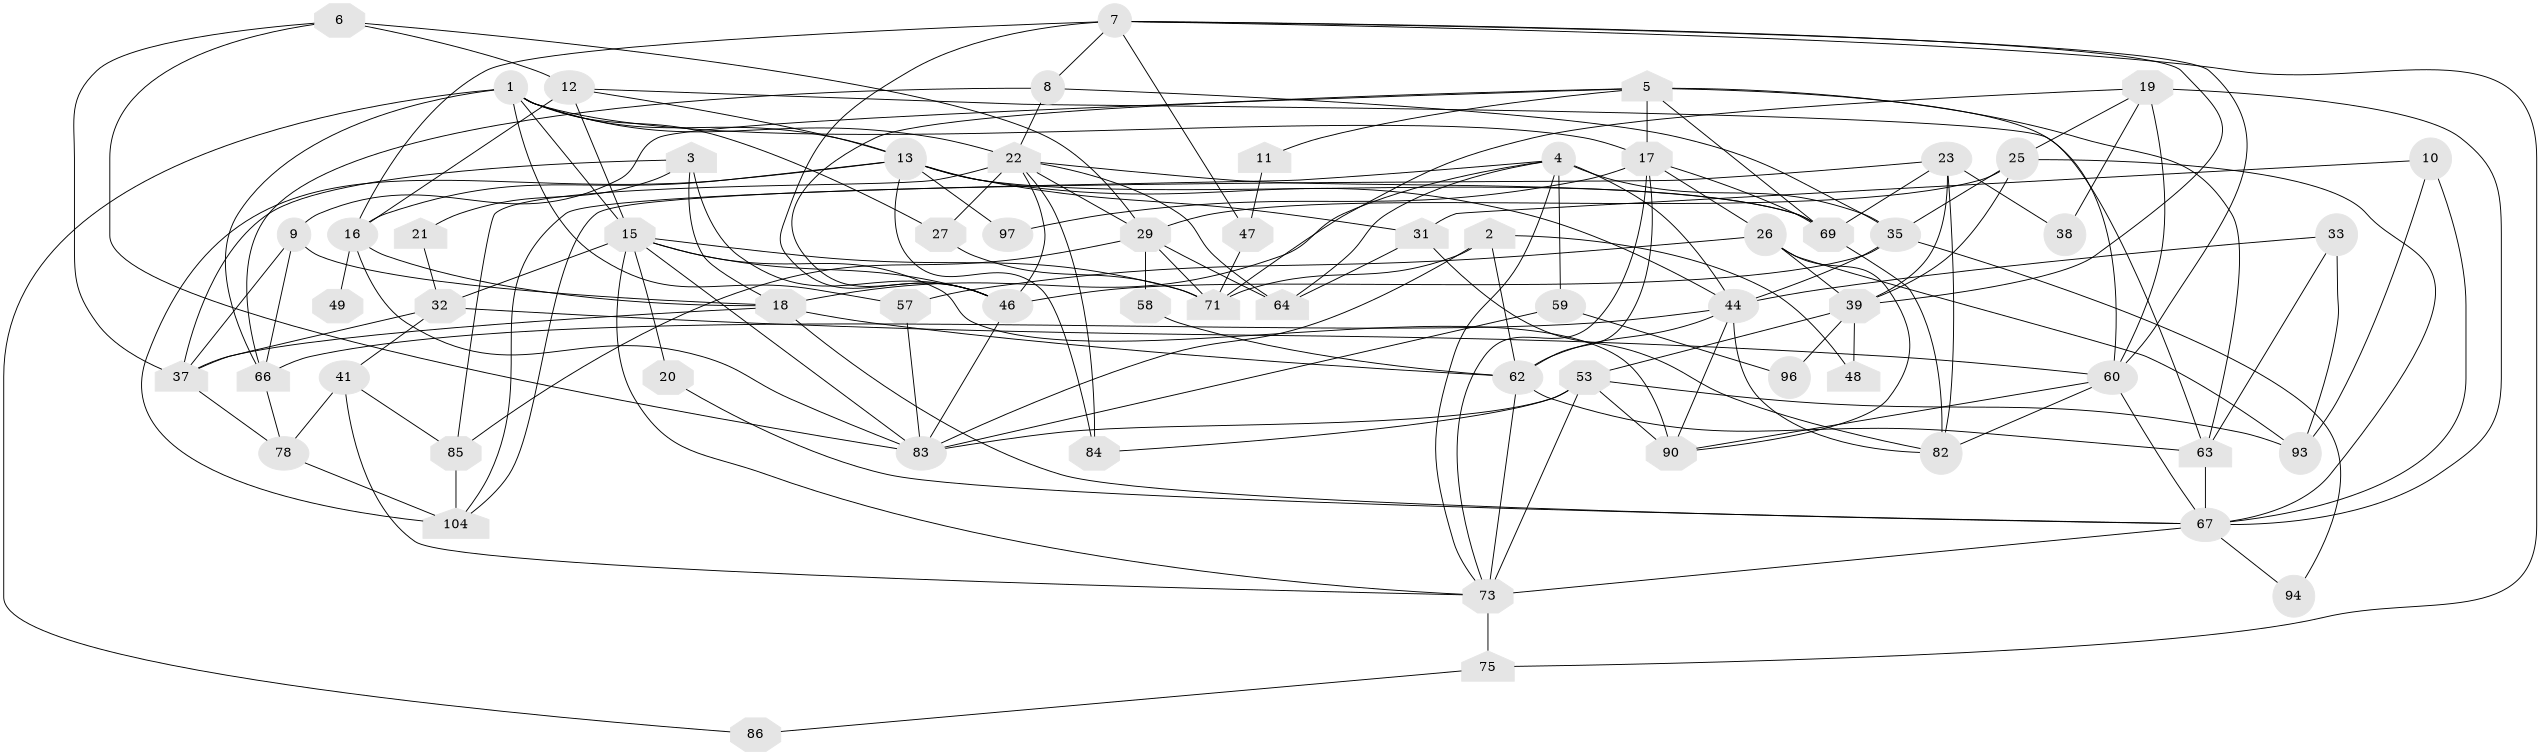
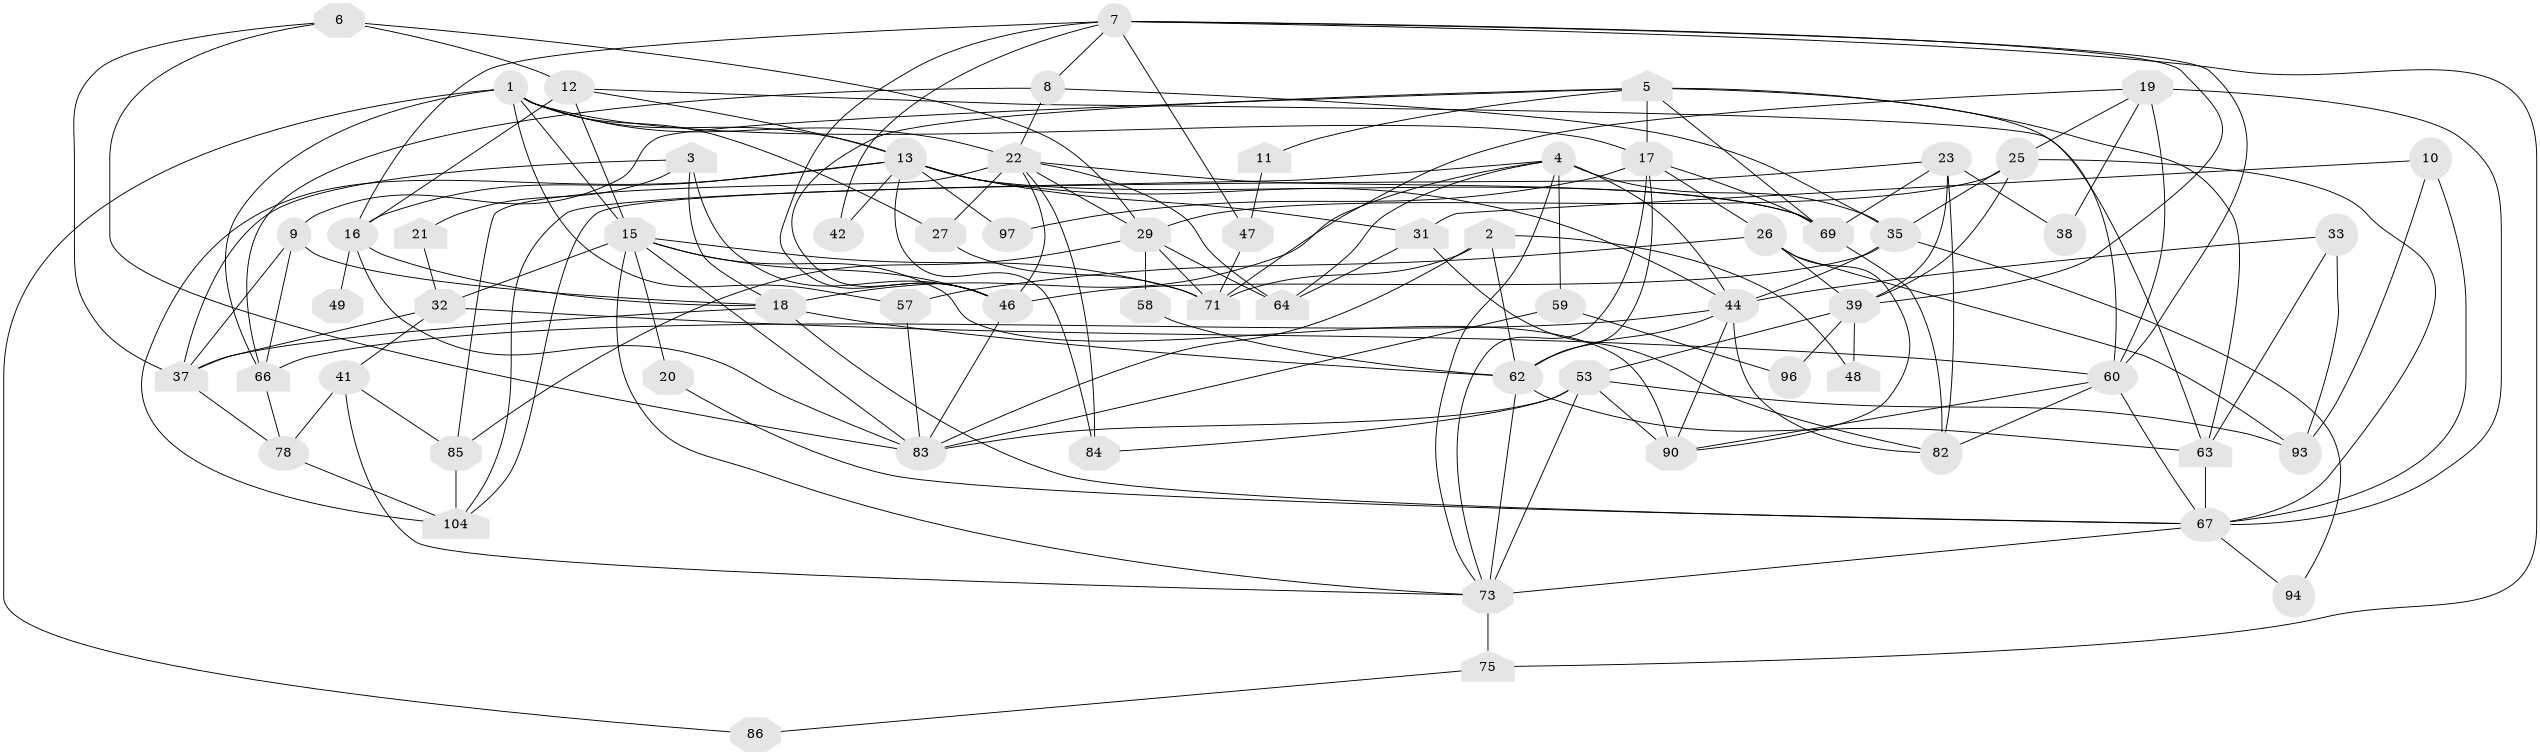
node "42": added
